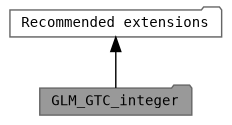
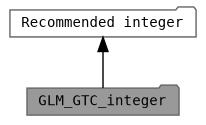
node "Recommended extensions": label "Recommended extensions" -> "Recommended integer"
